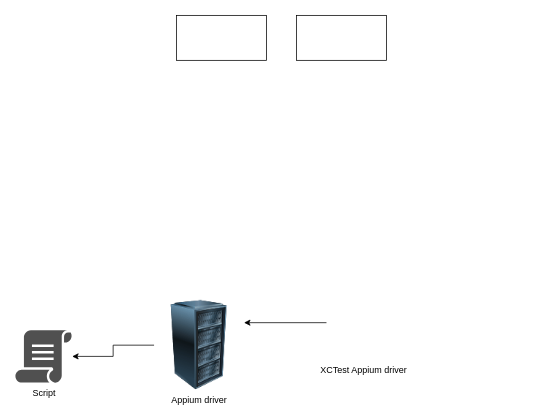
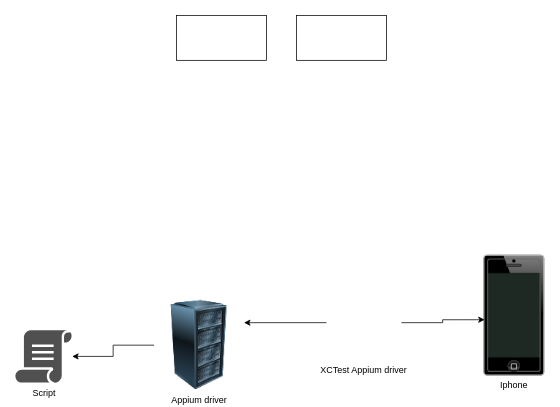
node "Iphone": added
edge "XCTest Appium driver" -> "Iphone": added
